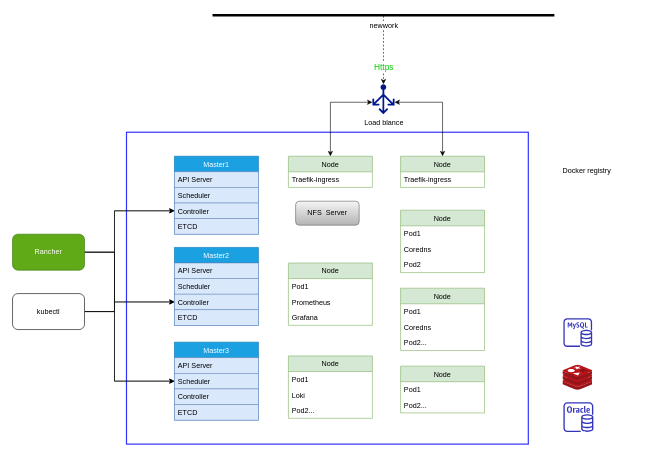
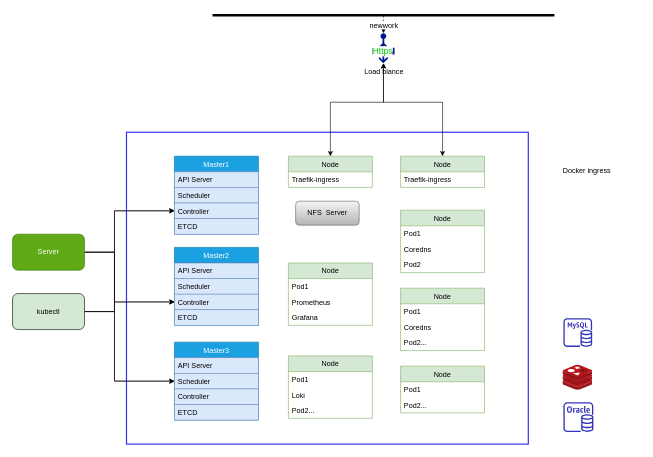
node "Load blance": moved (383, 99) -> (383, 48)
node "Docker registry": label "Docker registry" -> "Docker ingress"
node "Rancher": label "Rancher" -> "Server"
node "kubectl": fillcolor #ffffff -> #d5e8d4
